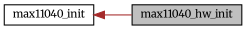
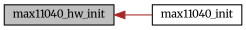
edge "max11040_hw_init" -> "max11040_init": reversed
